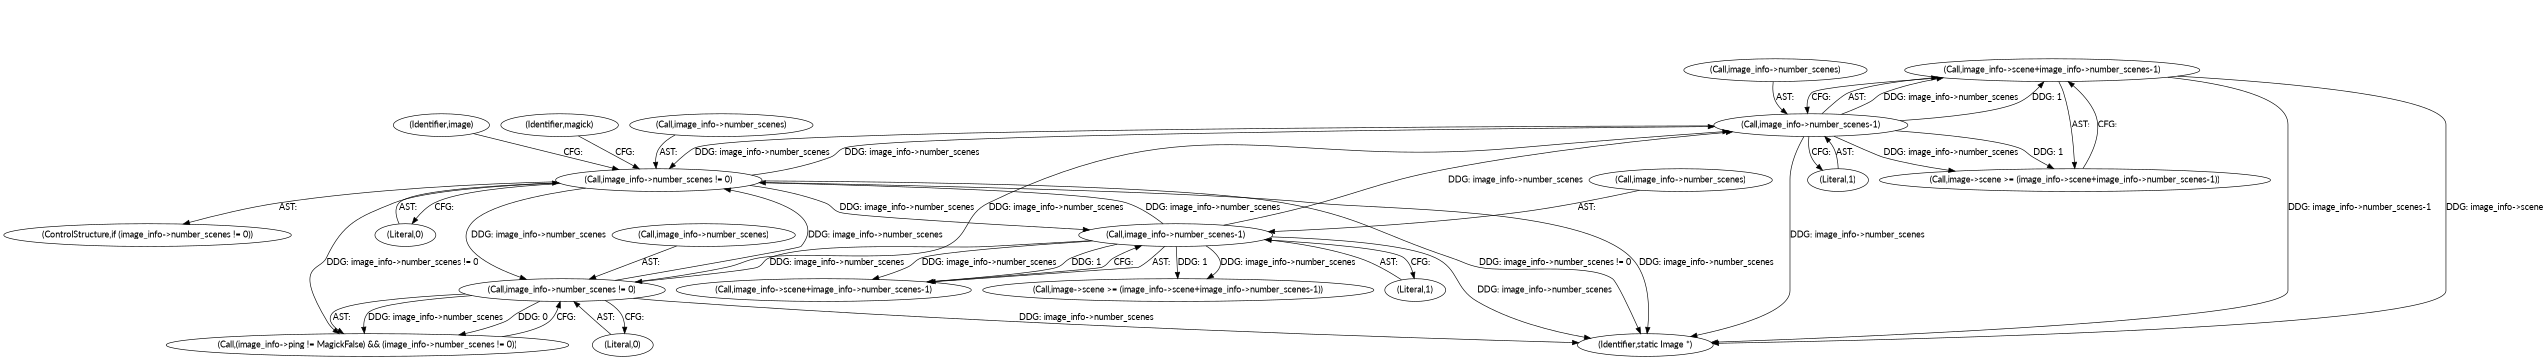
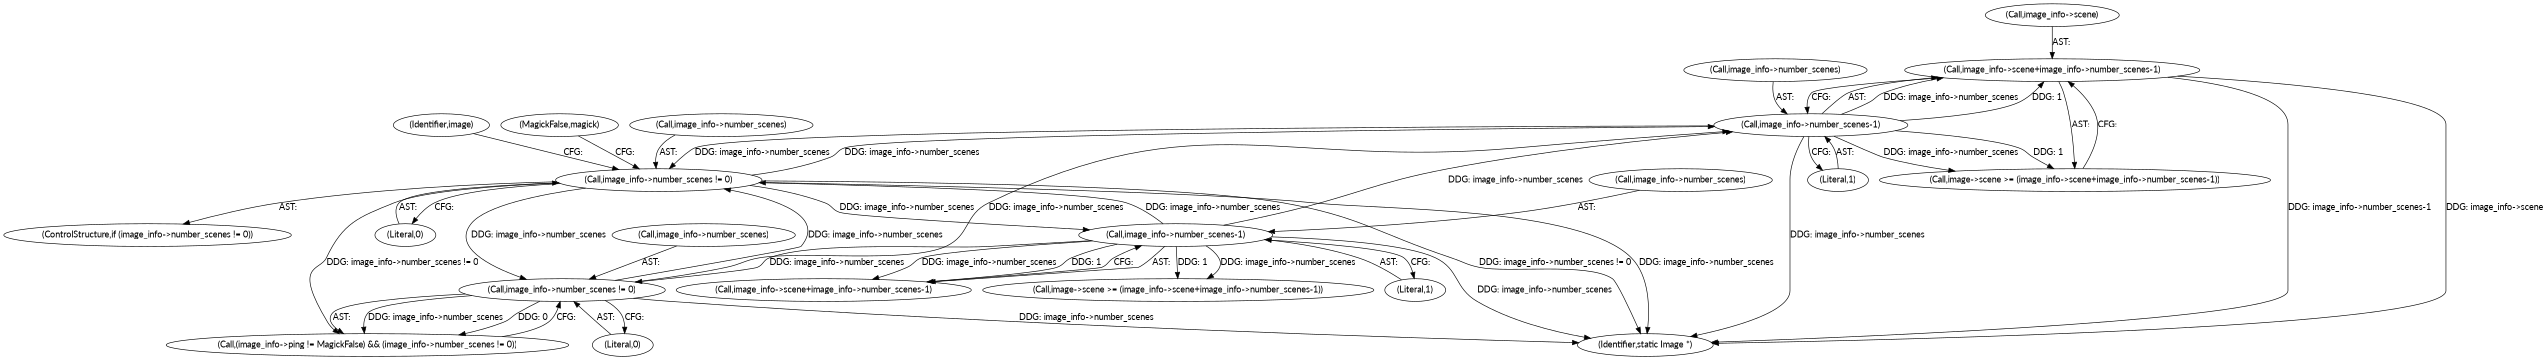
node "(Call,image_info->scene)": added
node "(Identifier,magick)": label "(Identifier,magick)" -> "(MagickFalse,magick)"
